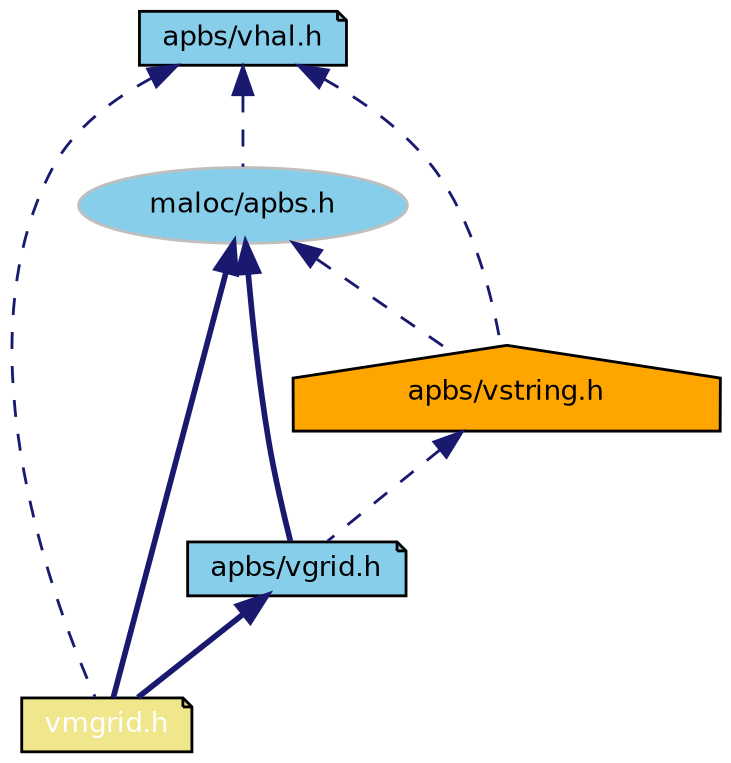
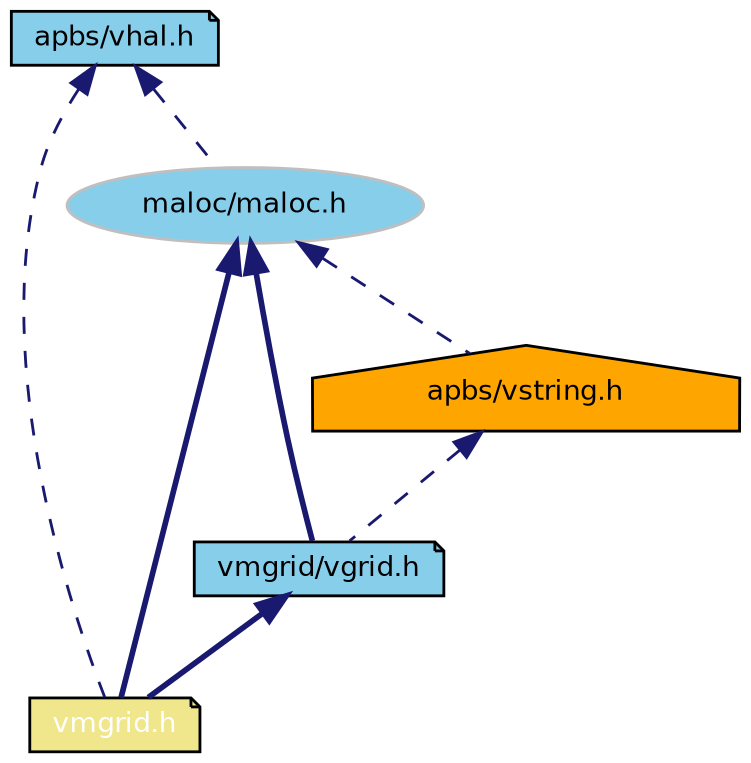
edge "apbs/vstring.h" -> "apbs/vhal.h": removed
node "maloc/apbs.h": label "maloc/apbs.h" -> "maloc/maloc.h"
node "apbs/vgrid.h": label "apbs/vgrid.h" -> "vmgrid/vgrid.h"
